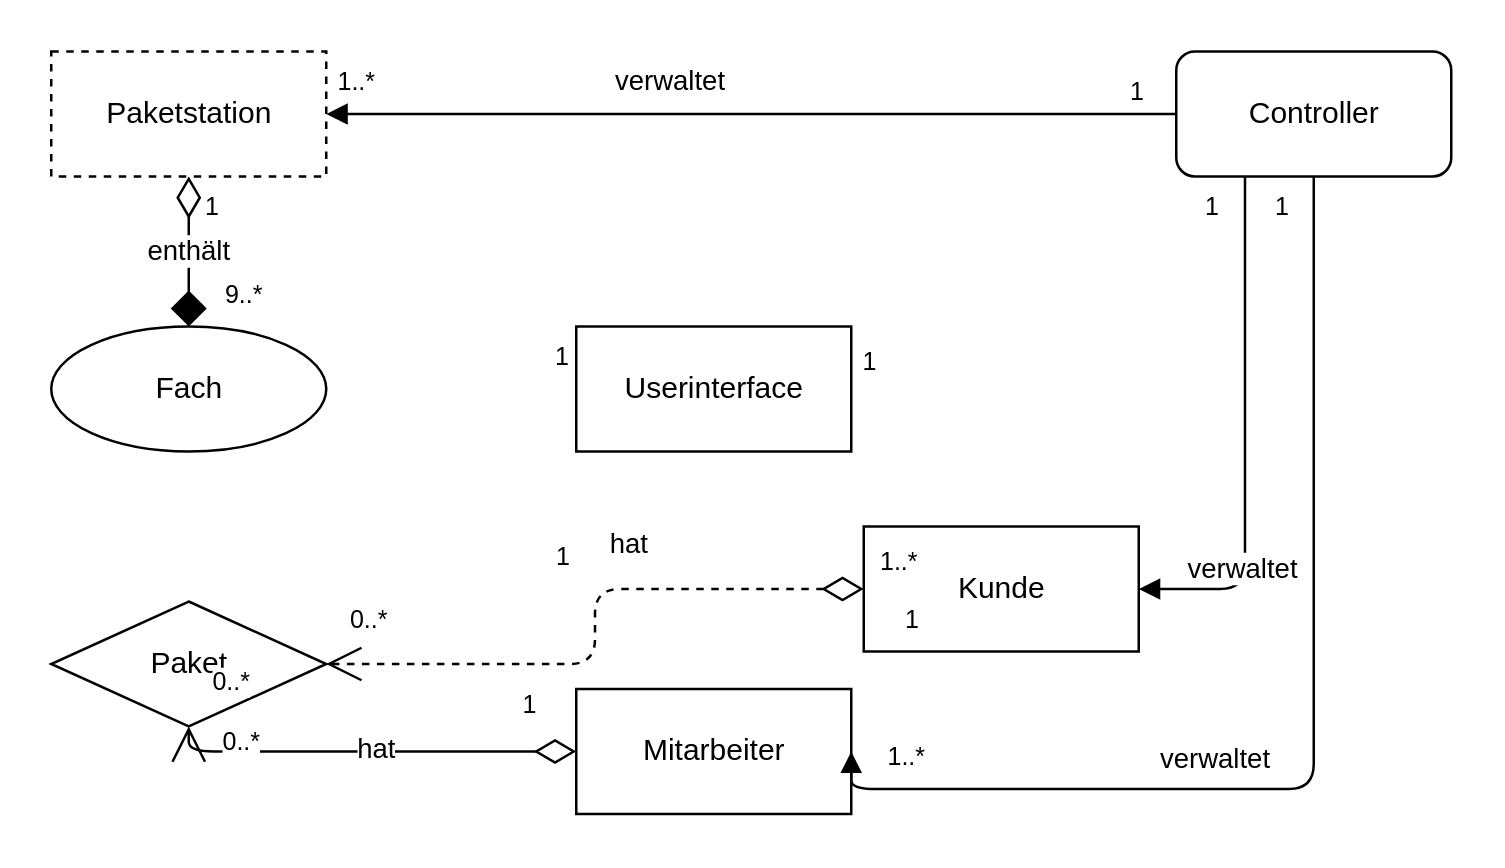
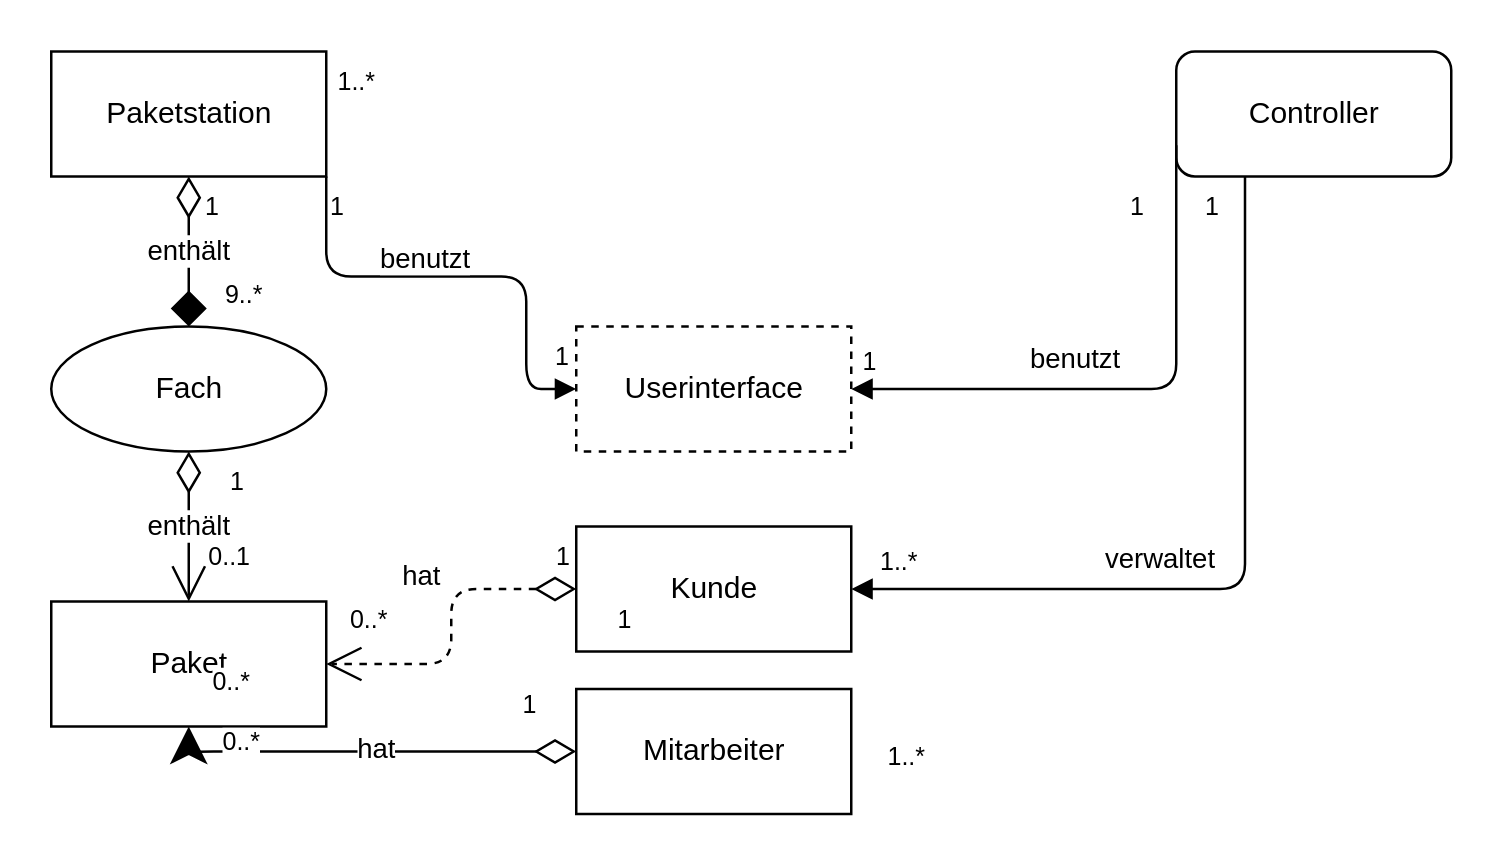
node "Paketstation": style dashed -> solid
edge "Controller" -> "Paketstation": removed, labels "1", "verwaltet"
edge "Paketstation" -> "Userinterface": added, labels "1", "benutzt"
node "Userinterface": style solid -> dashed
edge "Controller" -> "Userinterface": added, labels "1", "benutzt"
edge "Fach" -- "Paket": added, labels "1", "enthält", "0..1"
node "Kunde": moved (1001, 589) -> (714, 589)
node "Paket": shape diamond -> rectangle
edge "Controller" -> "Mitarbeiter": removed, labels "1", "verwaltet"
edge "Paket" -- "Mitarbeiter": arrowhead open -> classic
